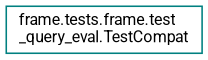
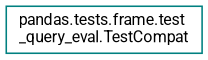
node "frame.tests.frame.test _query_eval.TestCompat": label "frame.tests.frame.test _query_eval.TestCompat" -> "pandas.tests.frame.test _query_eval.TestCompat"
